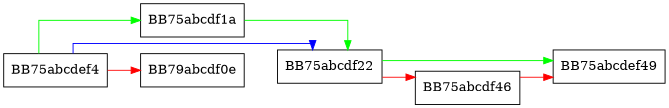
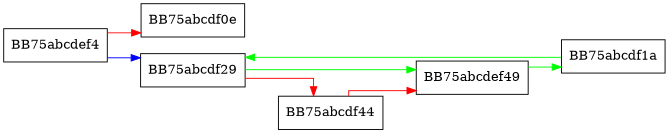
edge "BB75abcdef4" -> "BB75abcdf1a": now "BB75abcdef49" -> "BB75abcdf1a"
node "BB75abcdf22": label "BB75abcdf22" -> "BB75abcdf29"
node "BB79abcdf0e": label "BB79abcdf0e" -> "BB75abcdf0e"
node "BB75abcdf46": label "BB75abcdf46" -> "BB75abcdf44"
